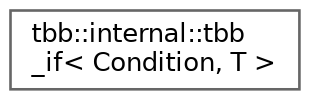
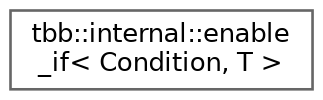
node "tbb::internal::tbb _if< Condition, T >": label "tbb::internal::tbb _if< Condition, T >" -> "tbb::internal::enable _if< Condition, T >"
